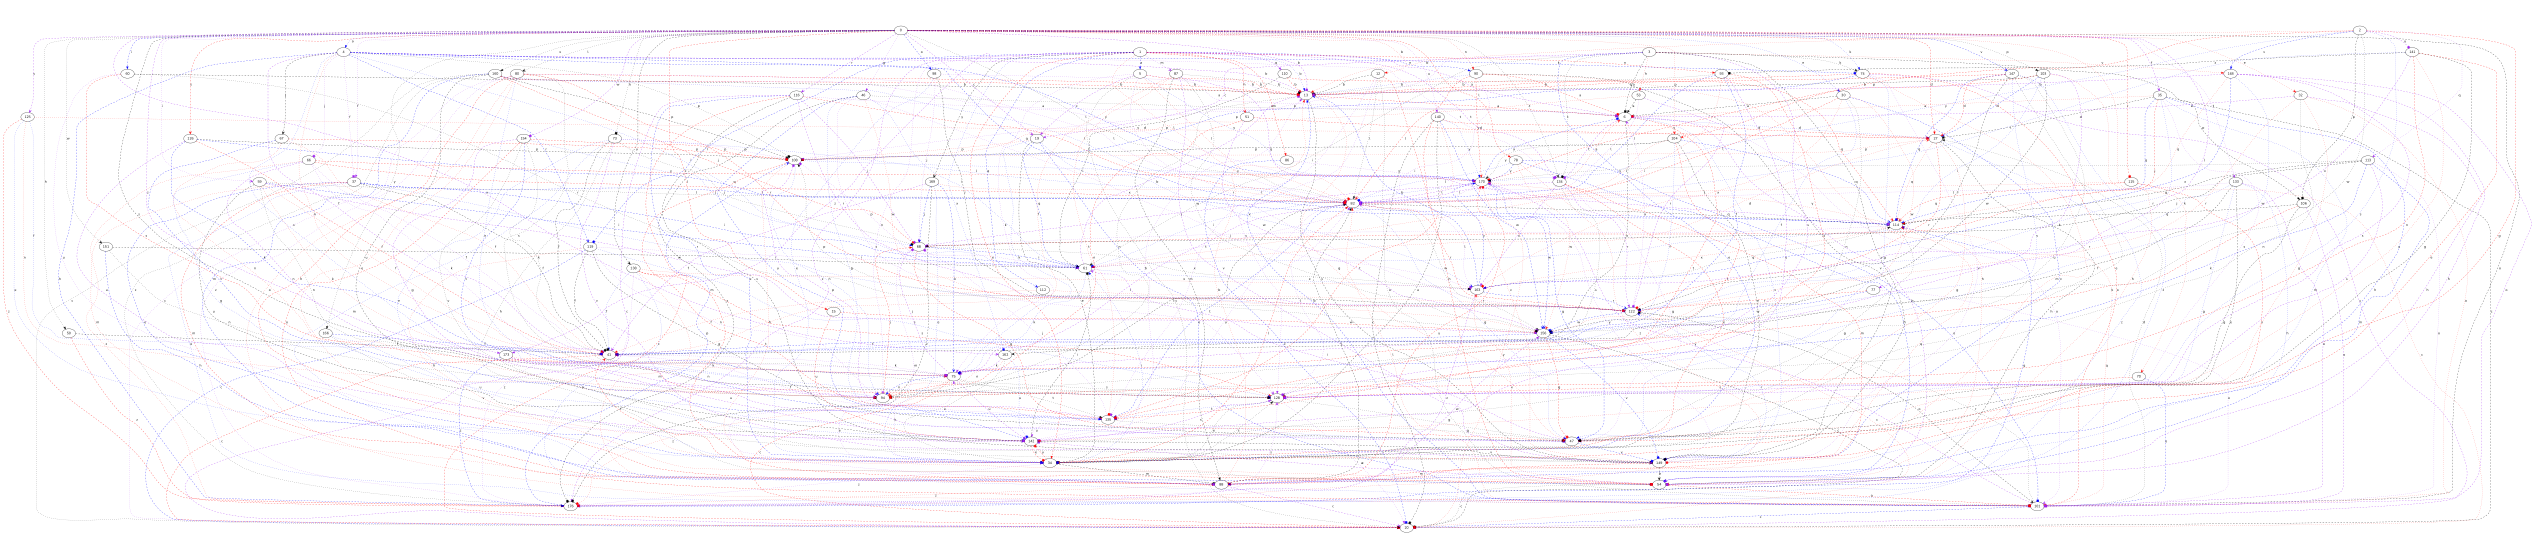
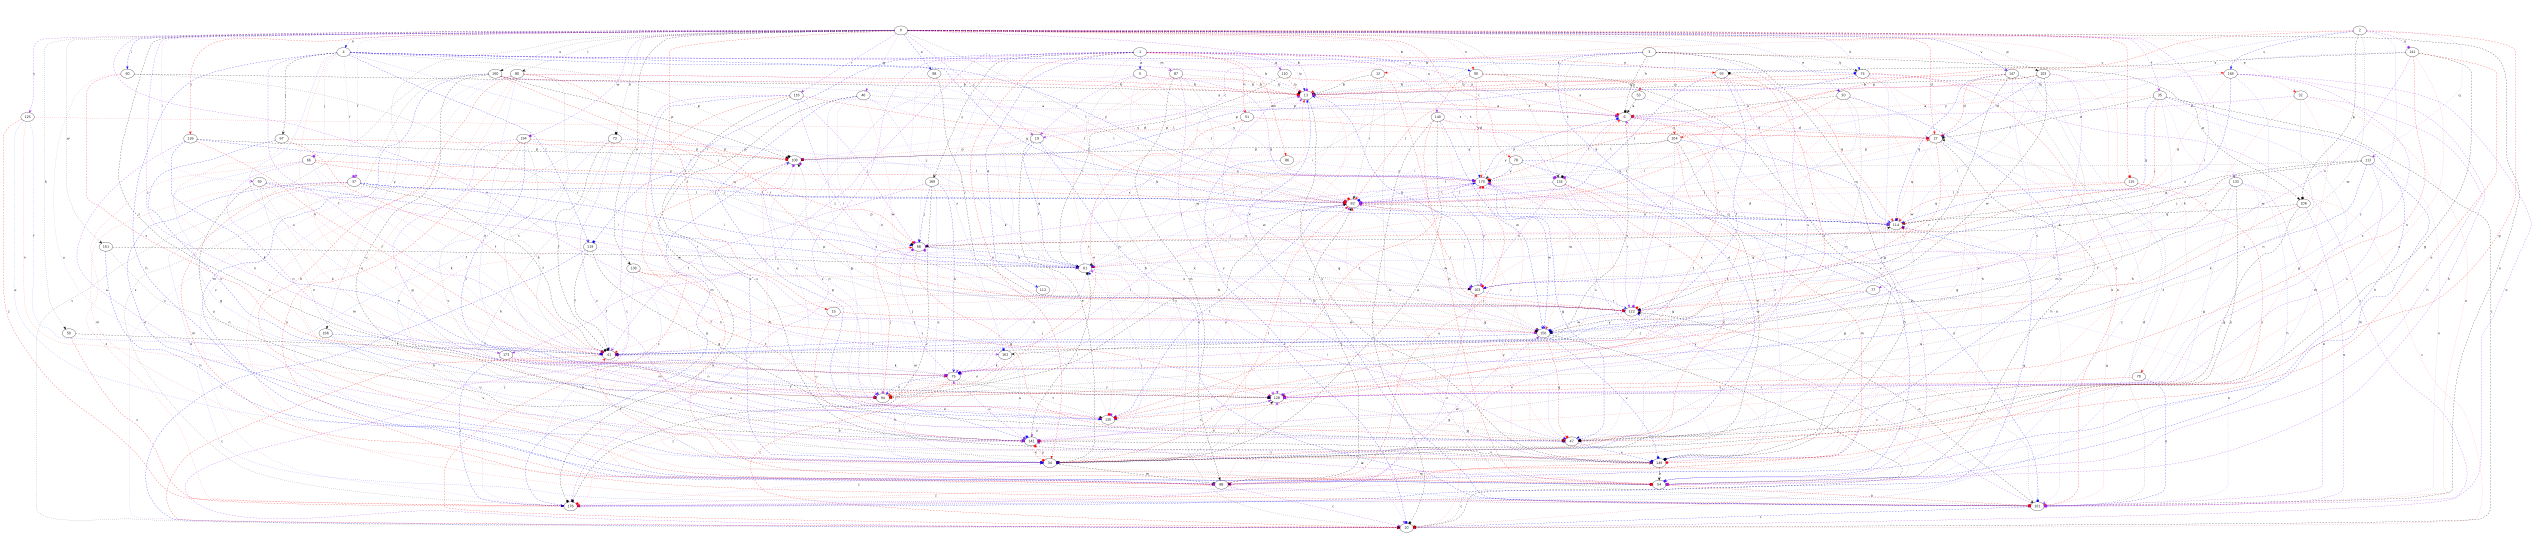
edge "67" -> "41": style dotted -> dashed
edge "4" -> "176": now "4" -> "54"
